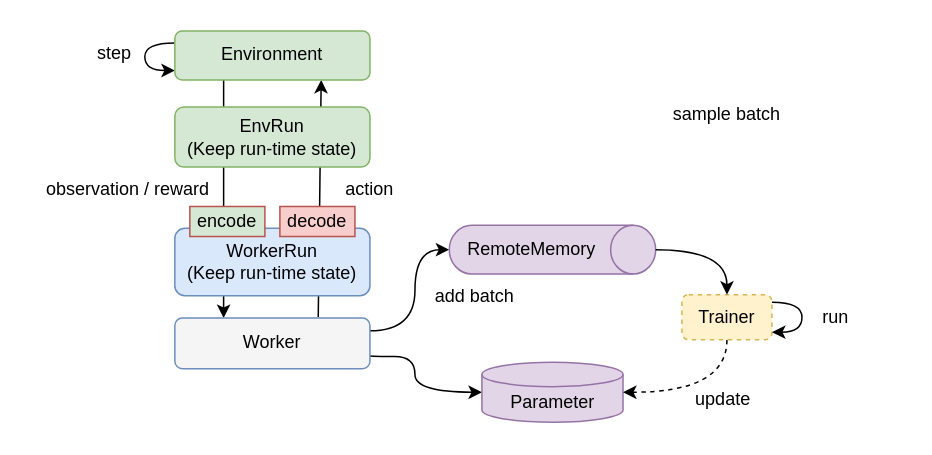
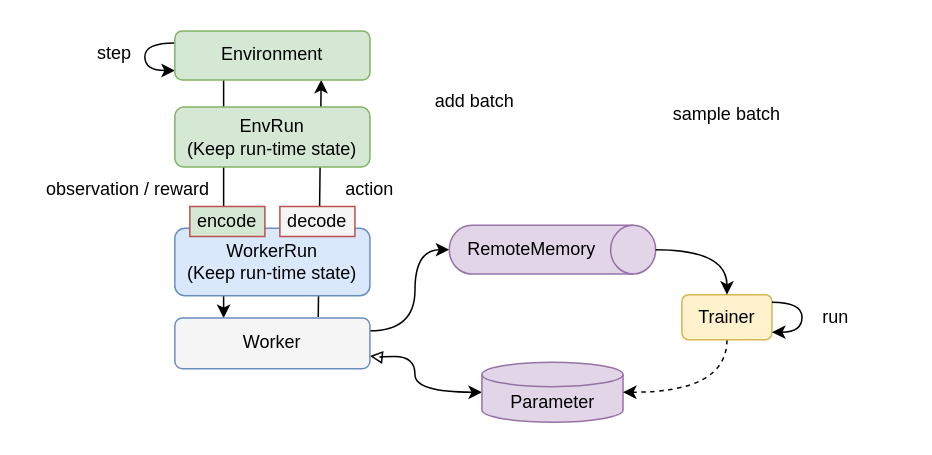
node "decode": fillcolor #f8cecc -> #f5f5f5
node "add batch": moved (475, 296) -> (475, 101)
node "Trainer": style dashed -> solid
edge "Worker" -> "Parameter": arrowhead none -> block
node "update": removed
